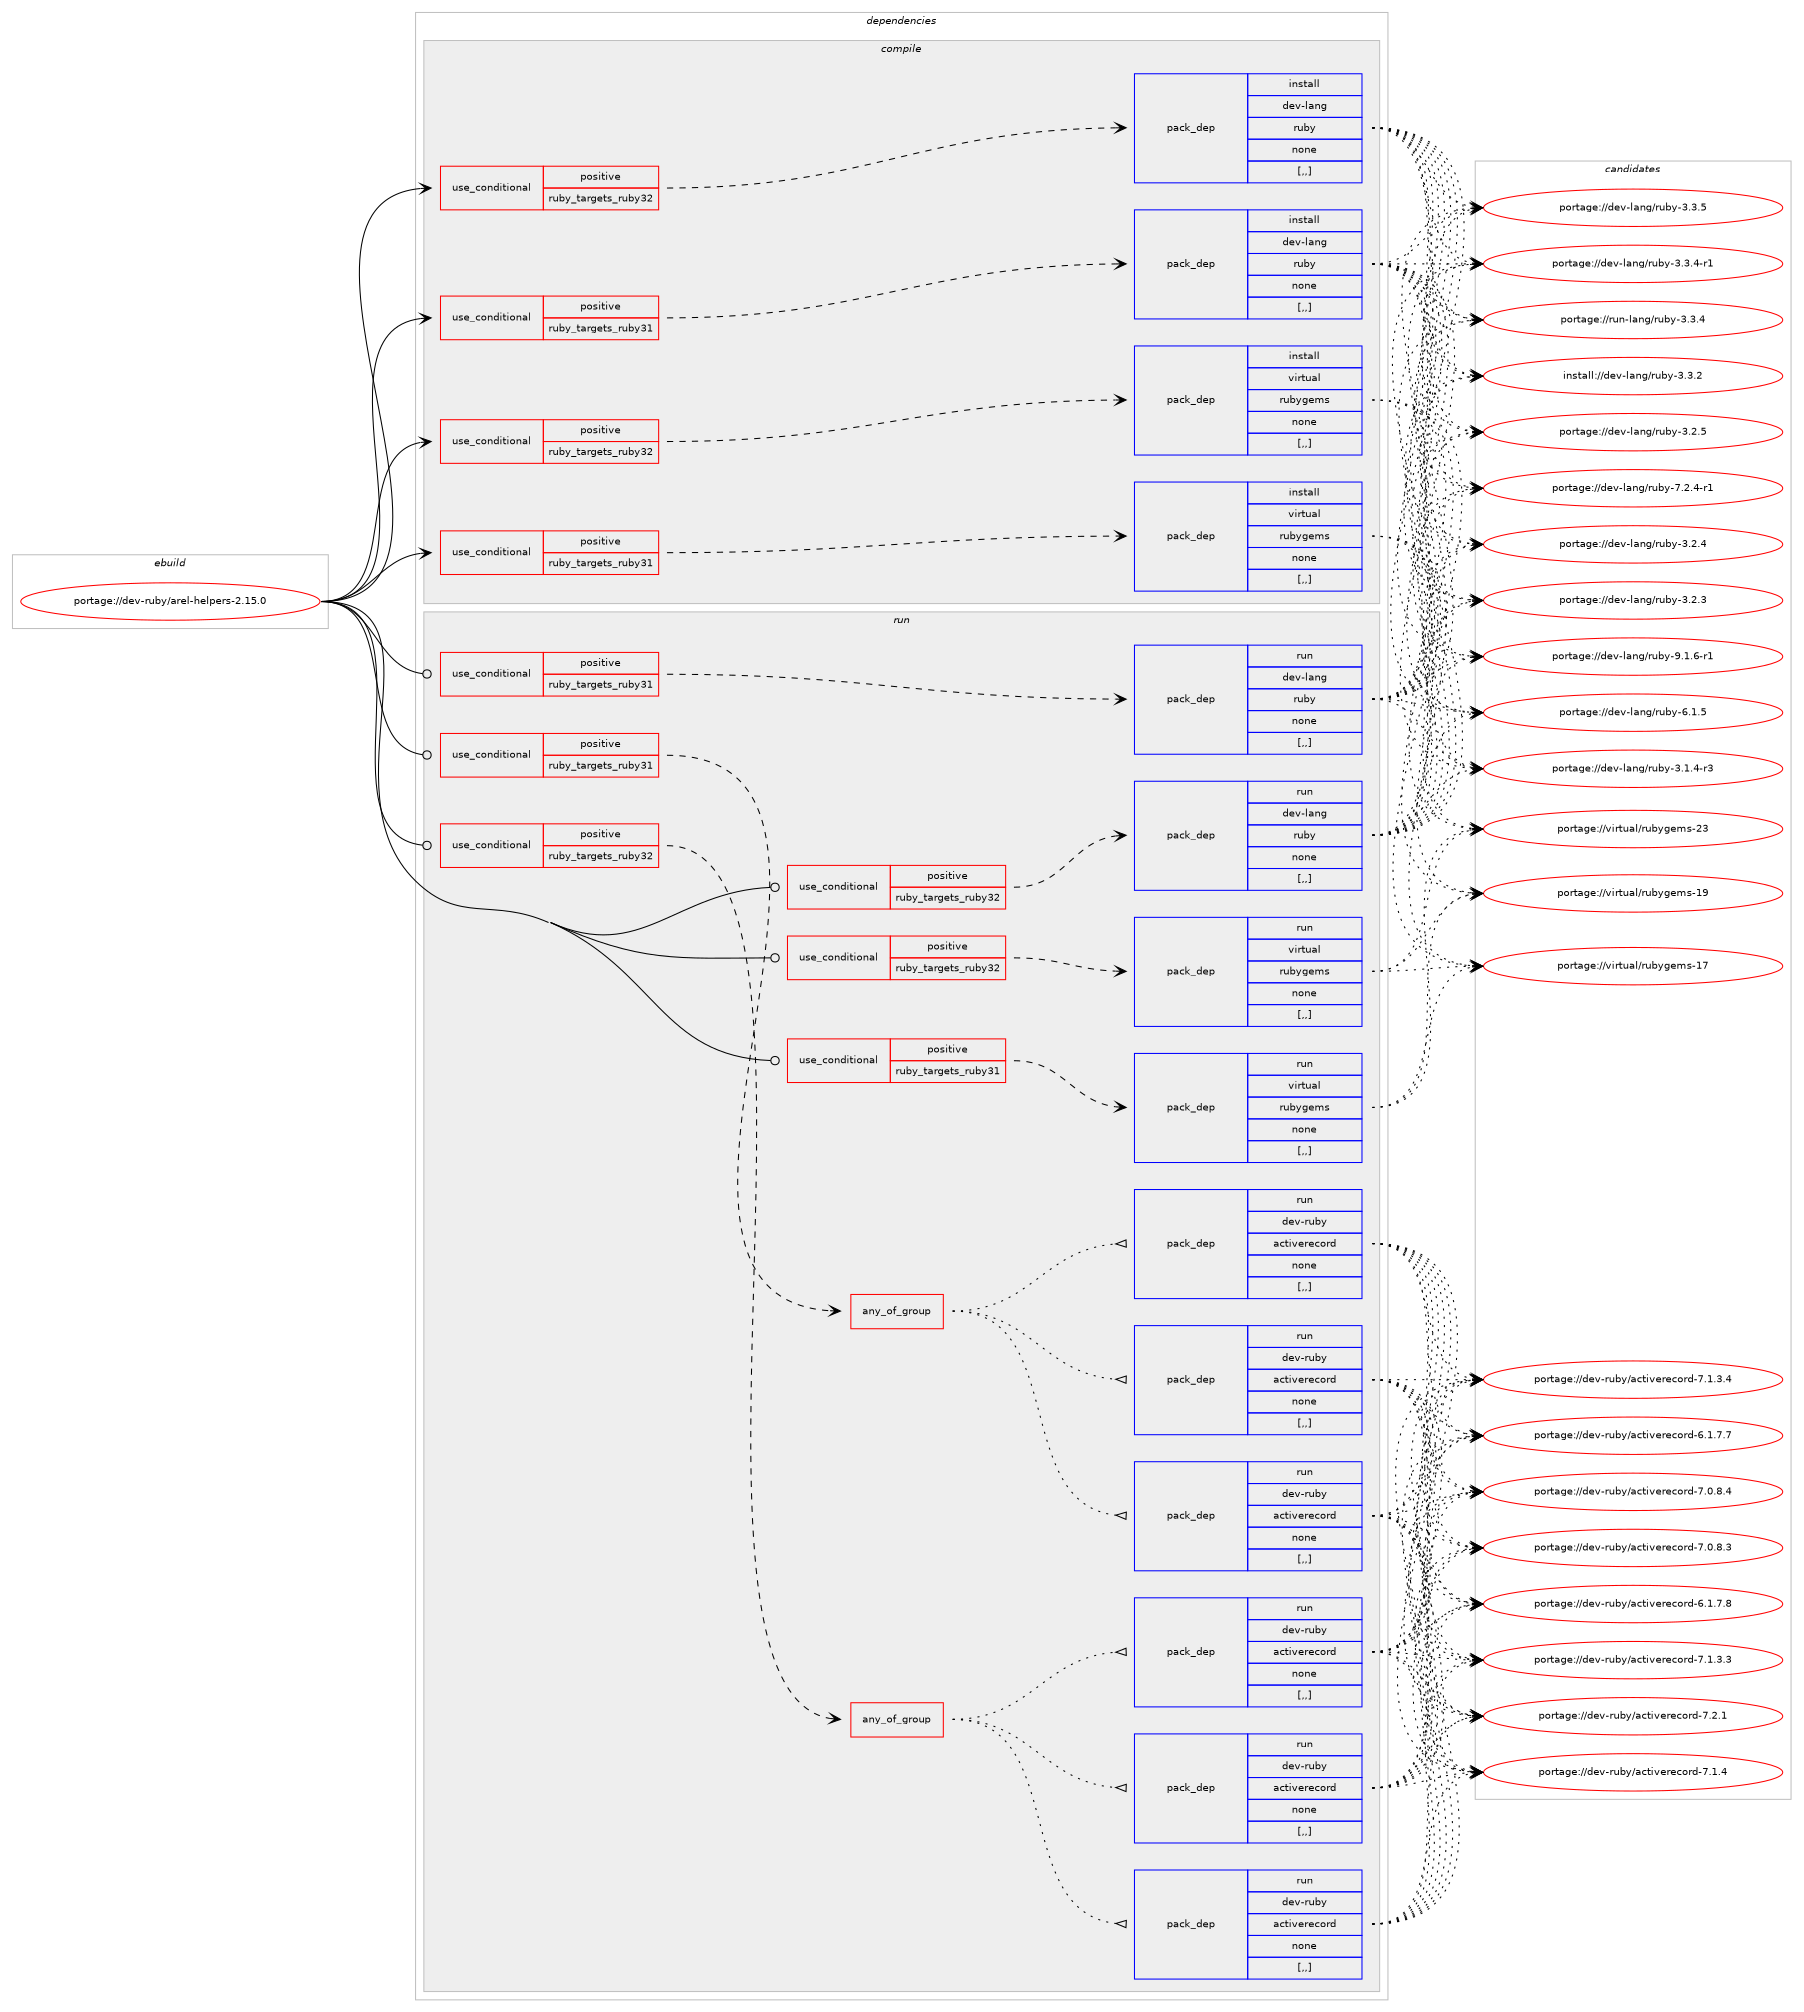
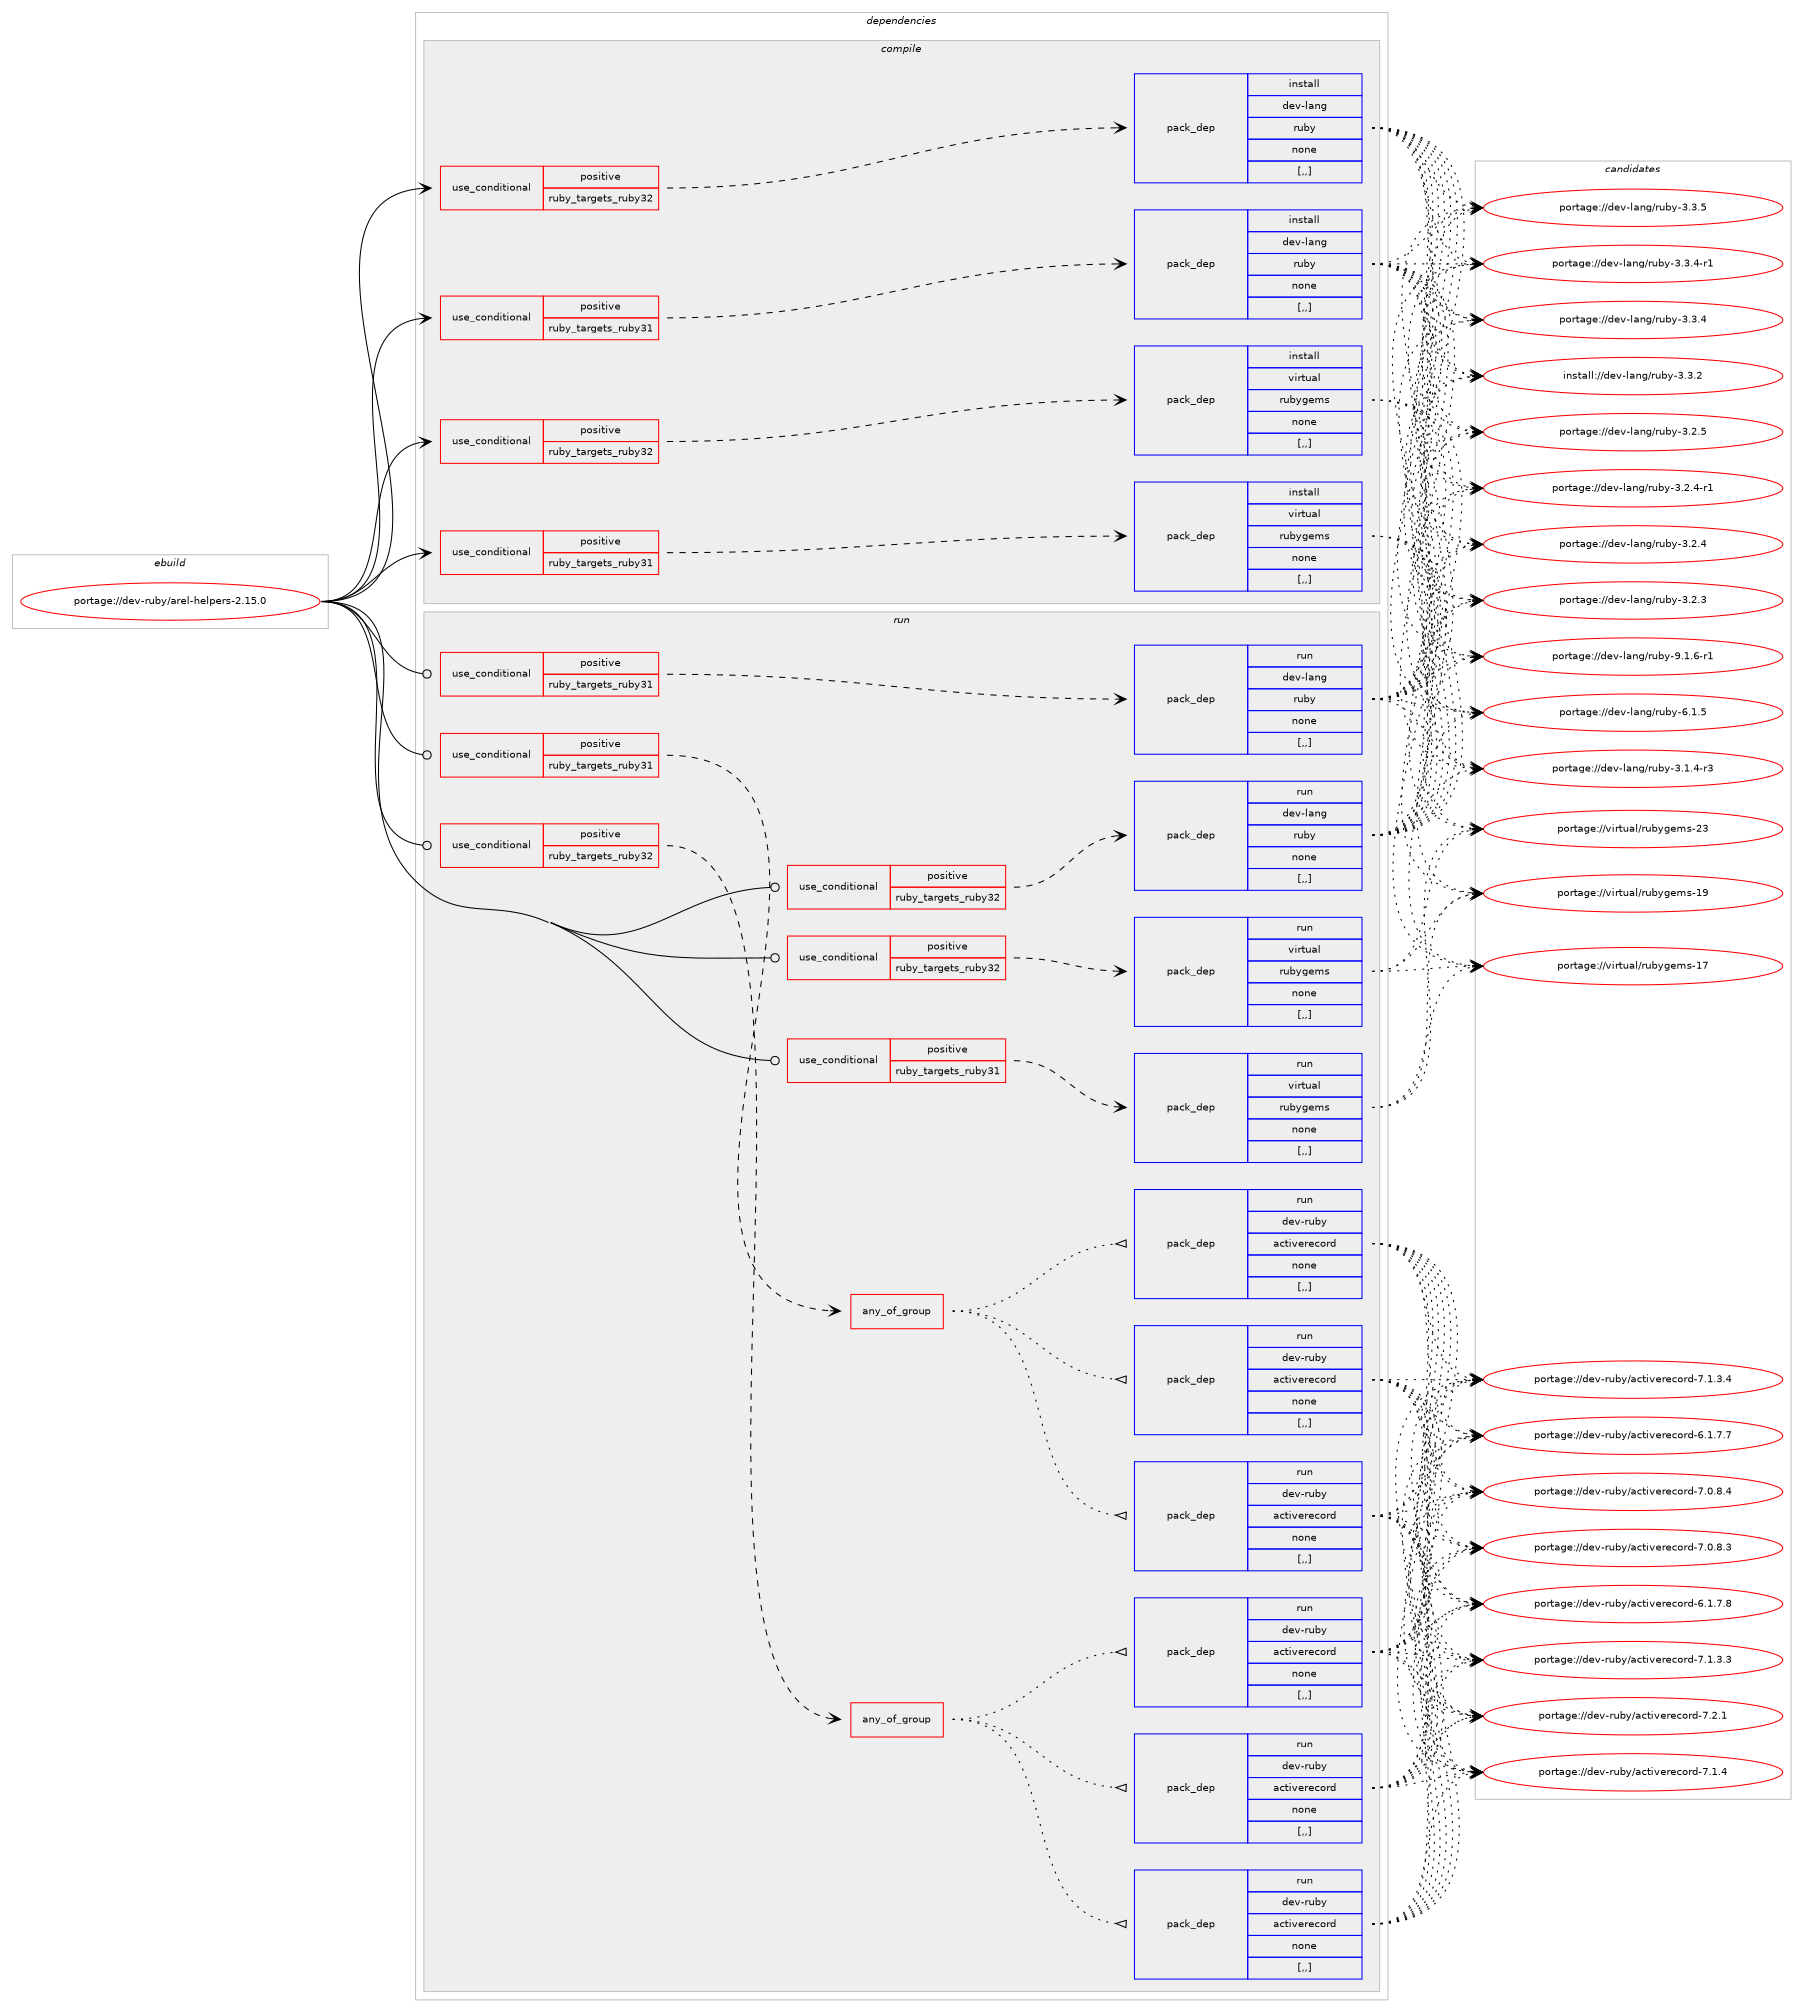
node "portage://run-lang/ruby-3.3.4": label "portage://run-lang/ruby-3.3.4" -> "portage://dev-lang/ruby-3.3.4"
node "portage://dev-lang/ruby-7.2.4-r1": label "portage://dev-lang/ruby-7.2.4-r1" -> "portage://dev-lang/ruby-3.2.4-r1"
